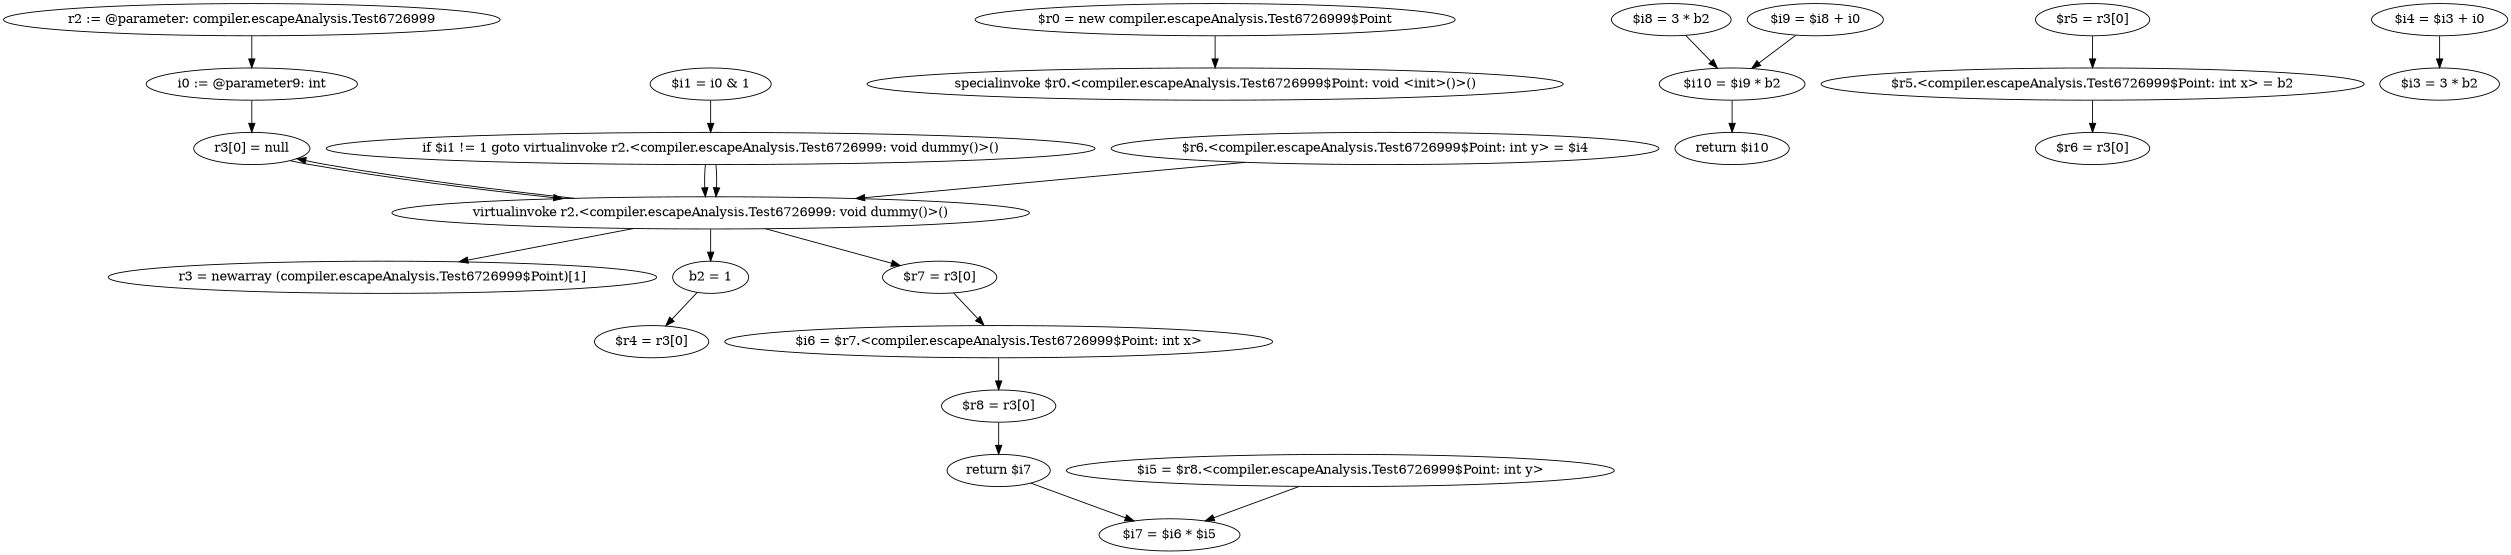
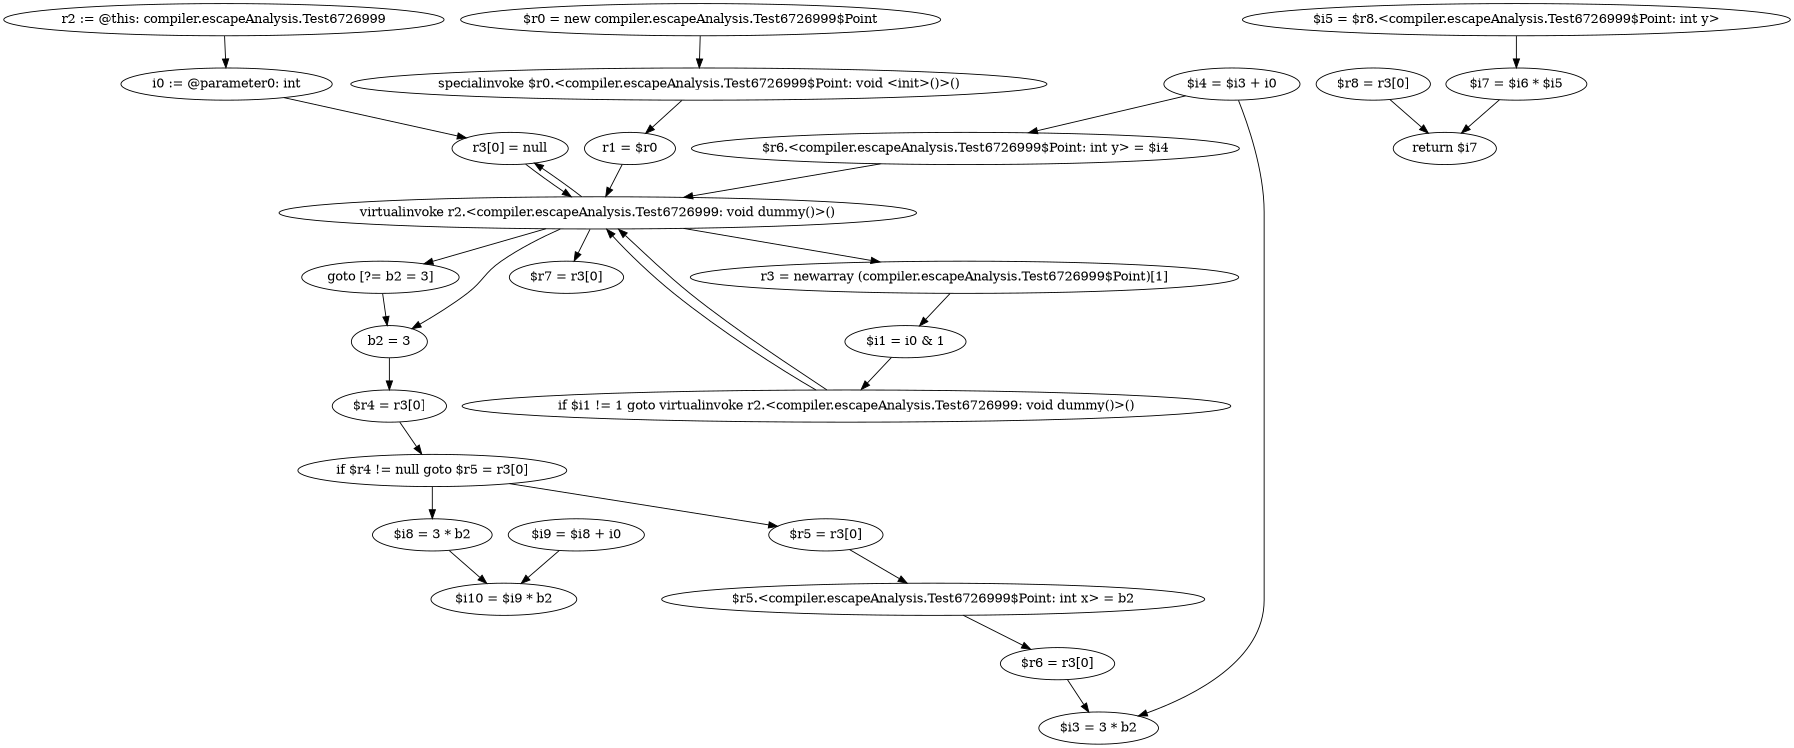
node "r2 := @parameter: compiler.escapeAnalysis.Test6726999": label "r2 := @parameter: compiler.escapeAnalysis.Test6726999" -> "r2 := @this: compiler.escapeAnalysis.Test6726999"
node "i0 := @parameter9: int": label "i0 := @parameter9: int" -> "i0 := @parameter0: int"
edge "$i4 = $i3 + i0" -> "$r6.<compiler.escapeAnalysis.Test6726999$Point: int y> = $i4": added
node "r1 = $r0": added
node "return $i10": removed
node "goto [?= b2 = 3]": added
node "b2 = 1": label "b2 = 1" -> "b2 = 3"
edge "r3 = newarray (compiler.escapeAnalysis.Test6726999$Point)[1]" -> "$i1 = i0 & 1": added
node "$i6 = $r7.<compiler.escapeAnalysis.Test6726999$Point: int x>": removed
node "if $r4 != null goto $r5 = r3[0]": added
edge "return $i7" -> "$i7 = $i6 * $i5": reversed
edge "$r6 = r3[0]" -> "$i3 = 3 * b2": added
